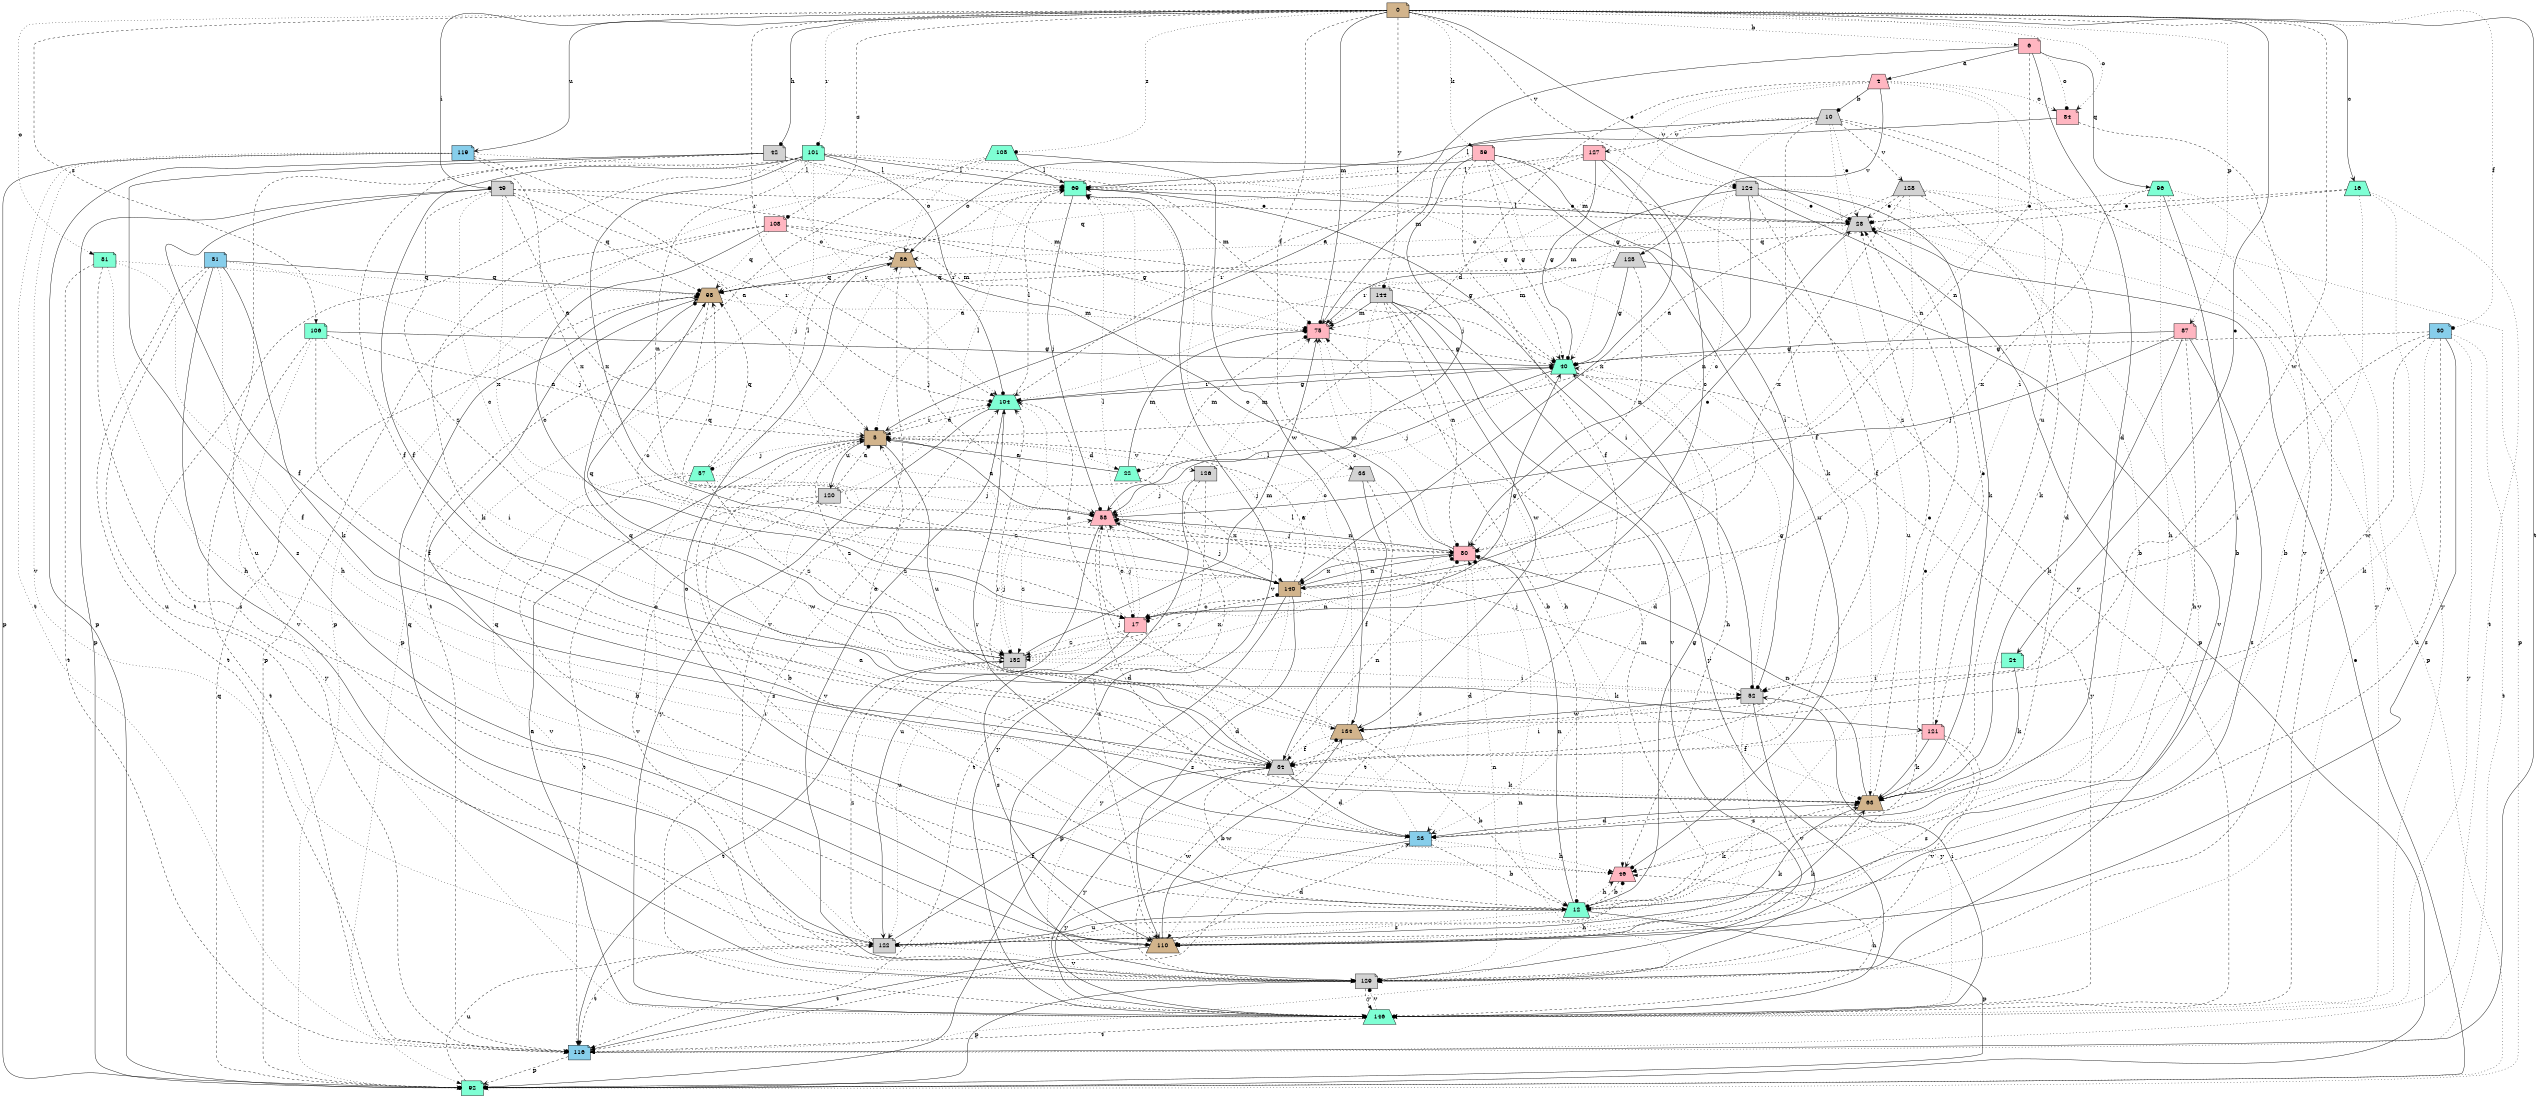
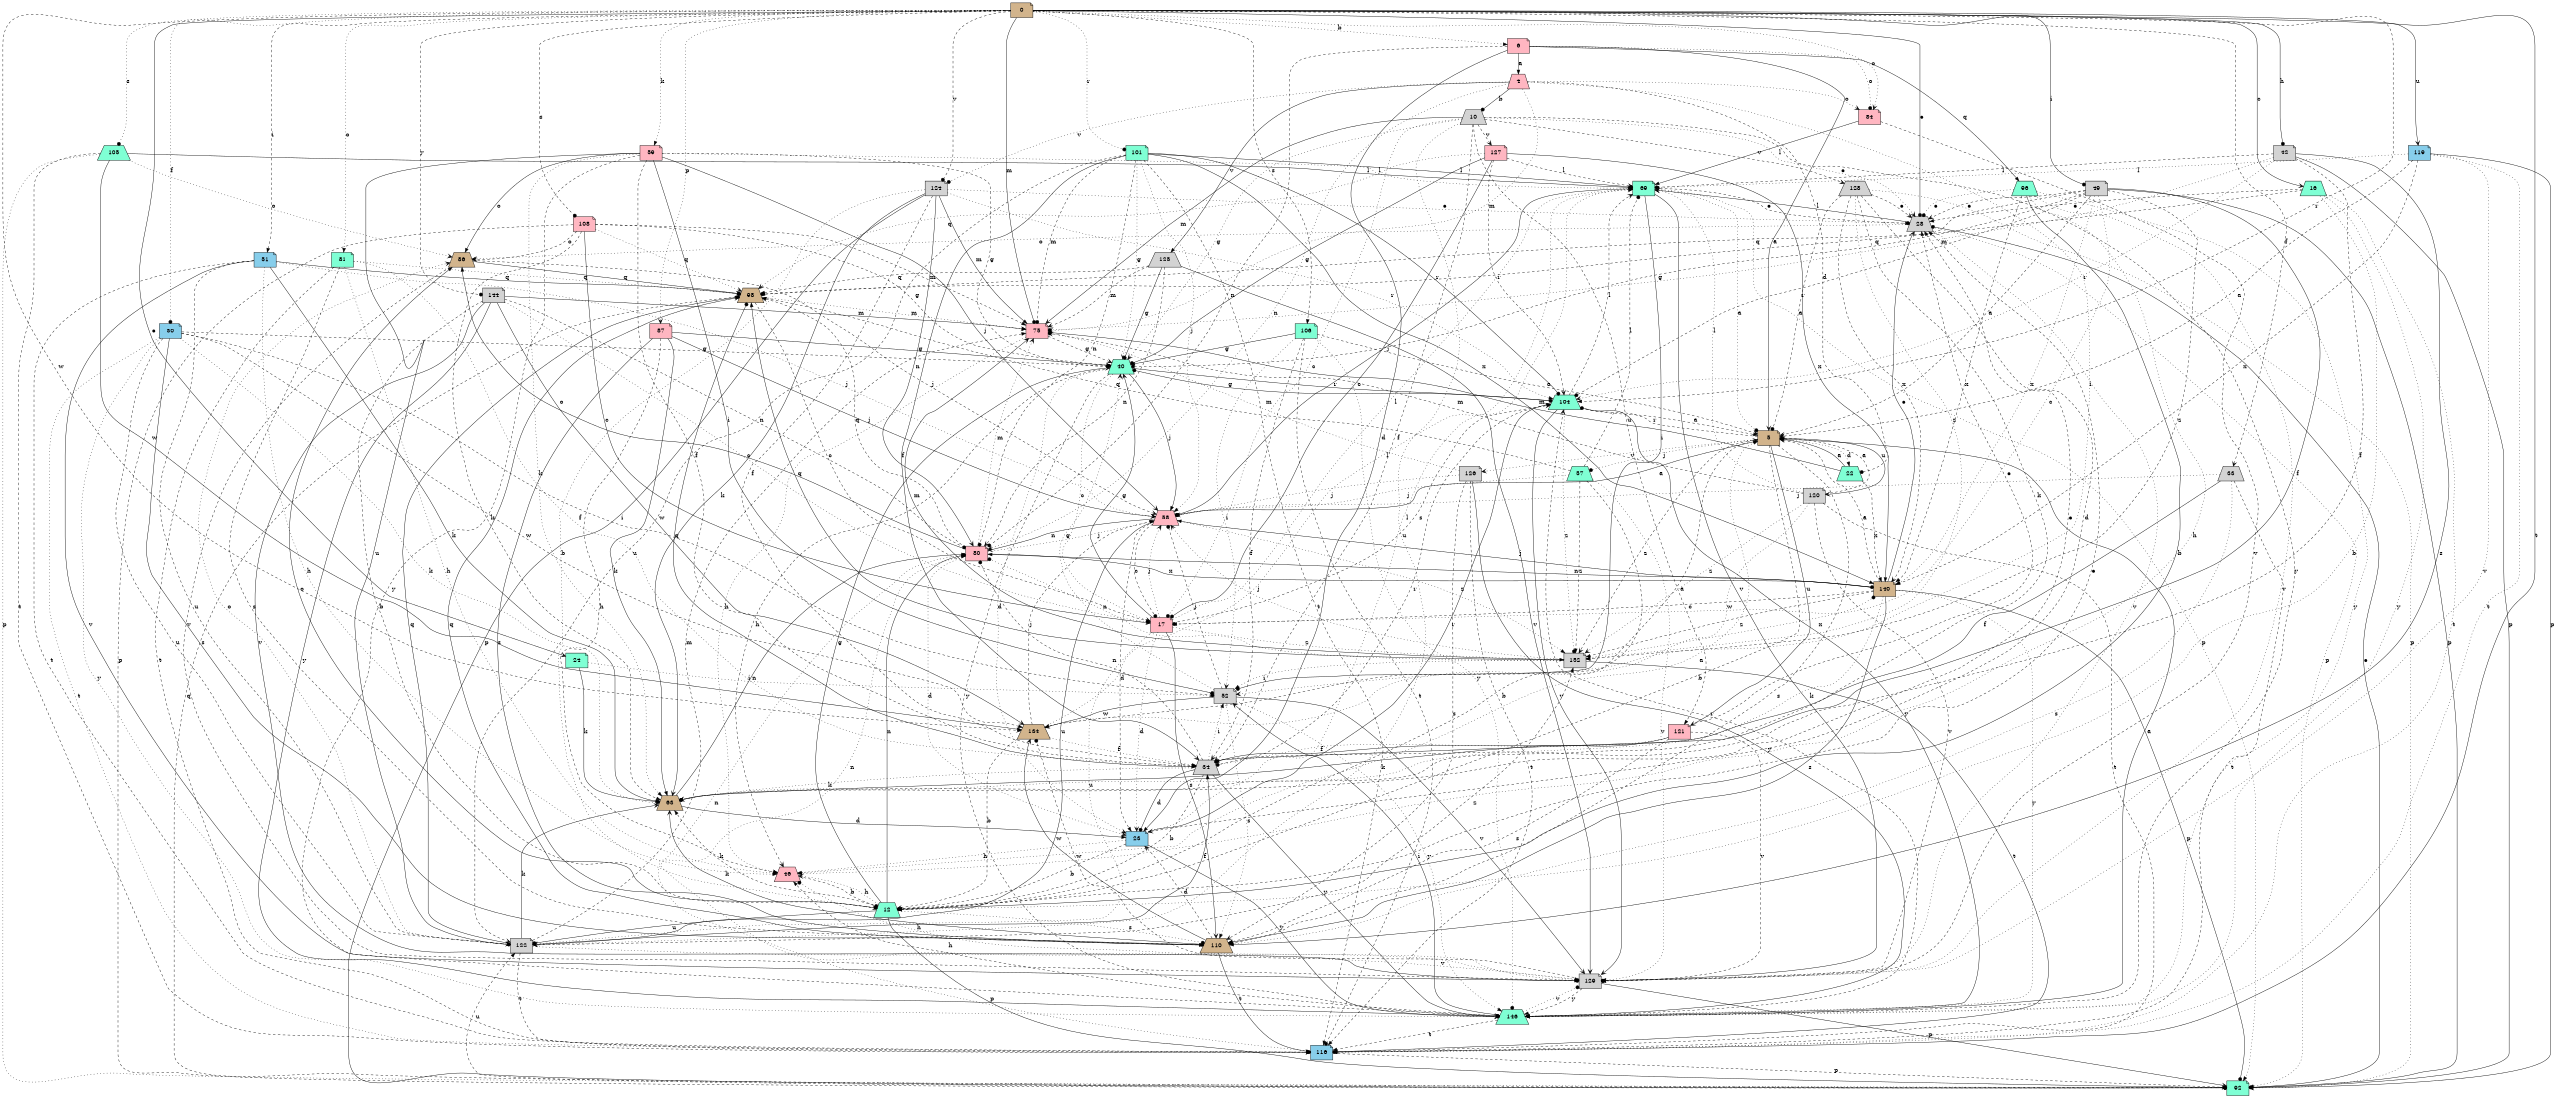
edge "0" -> "51": added, label "i"
edge "59" -> "46": now "59" -> "122"
